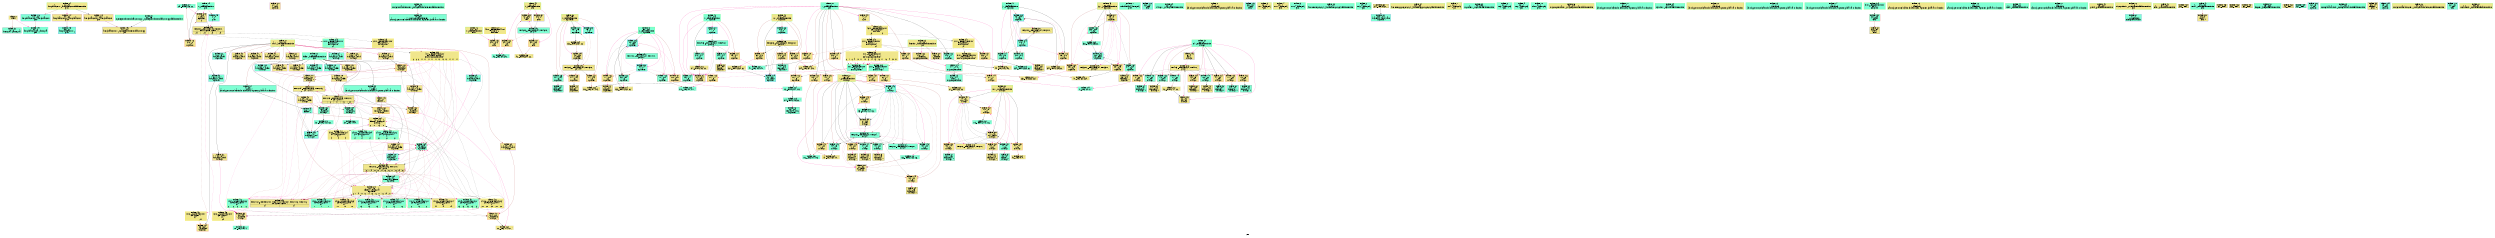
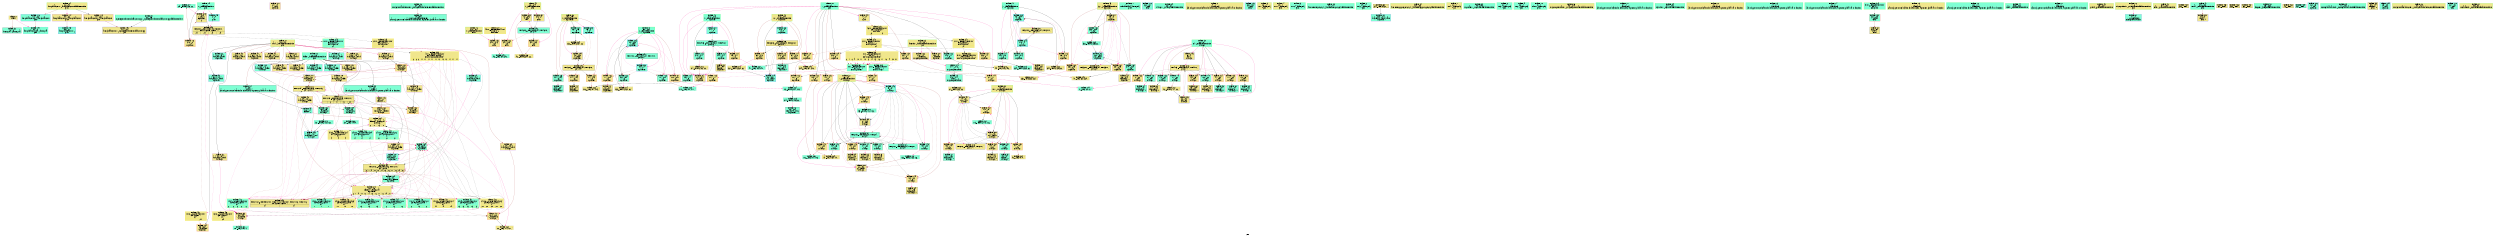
node "NodeID: 121": removed
